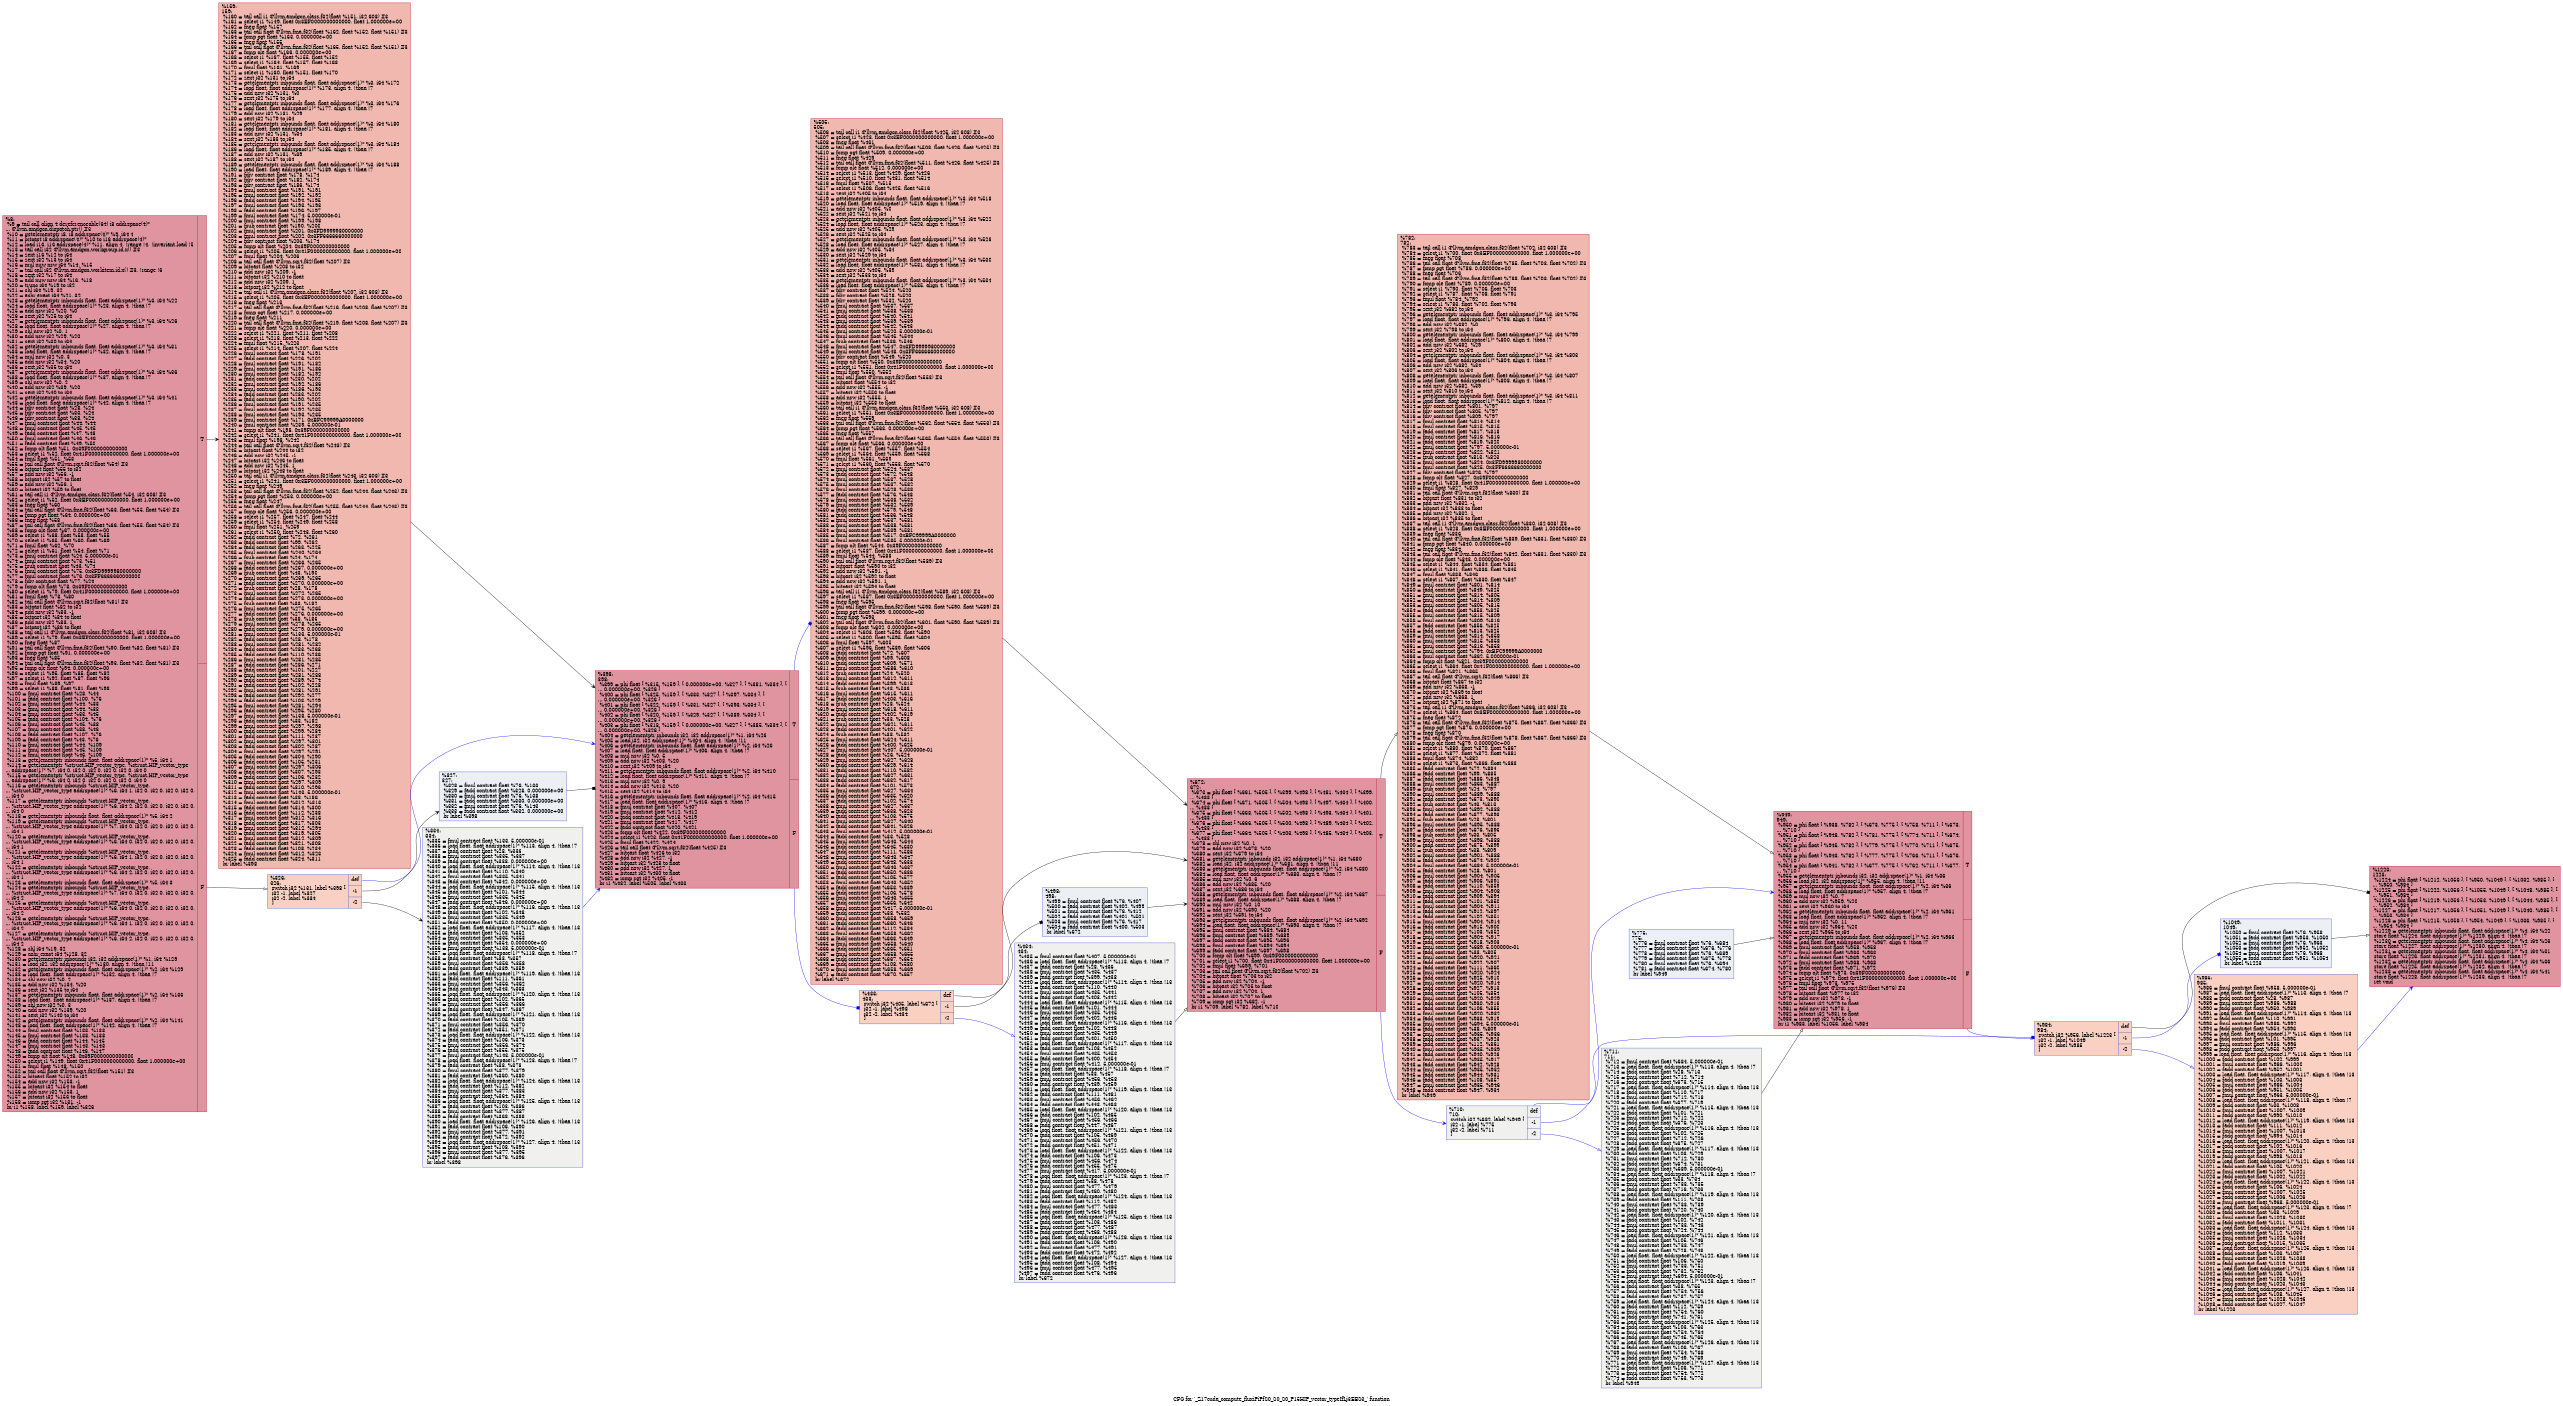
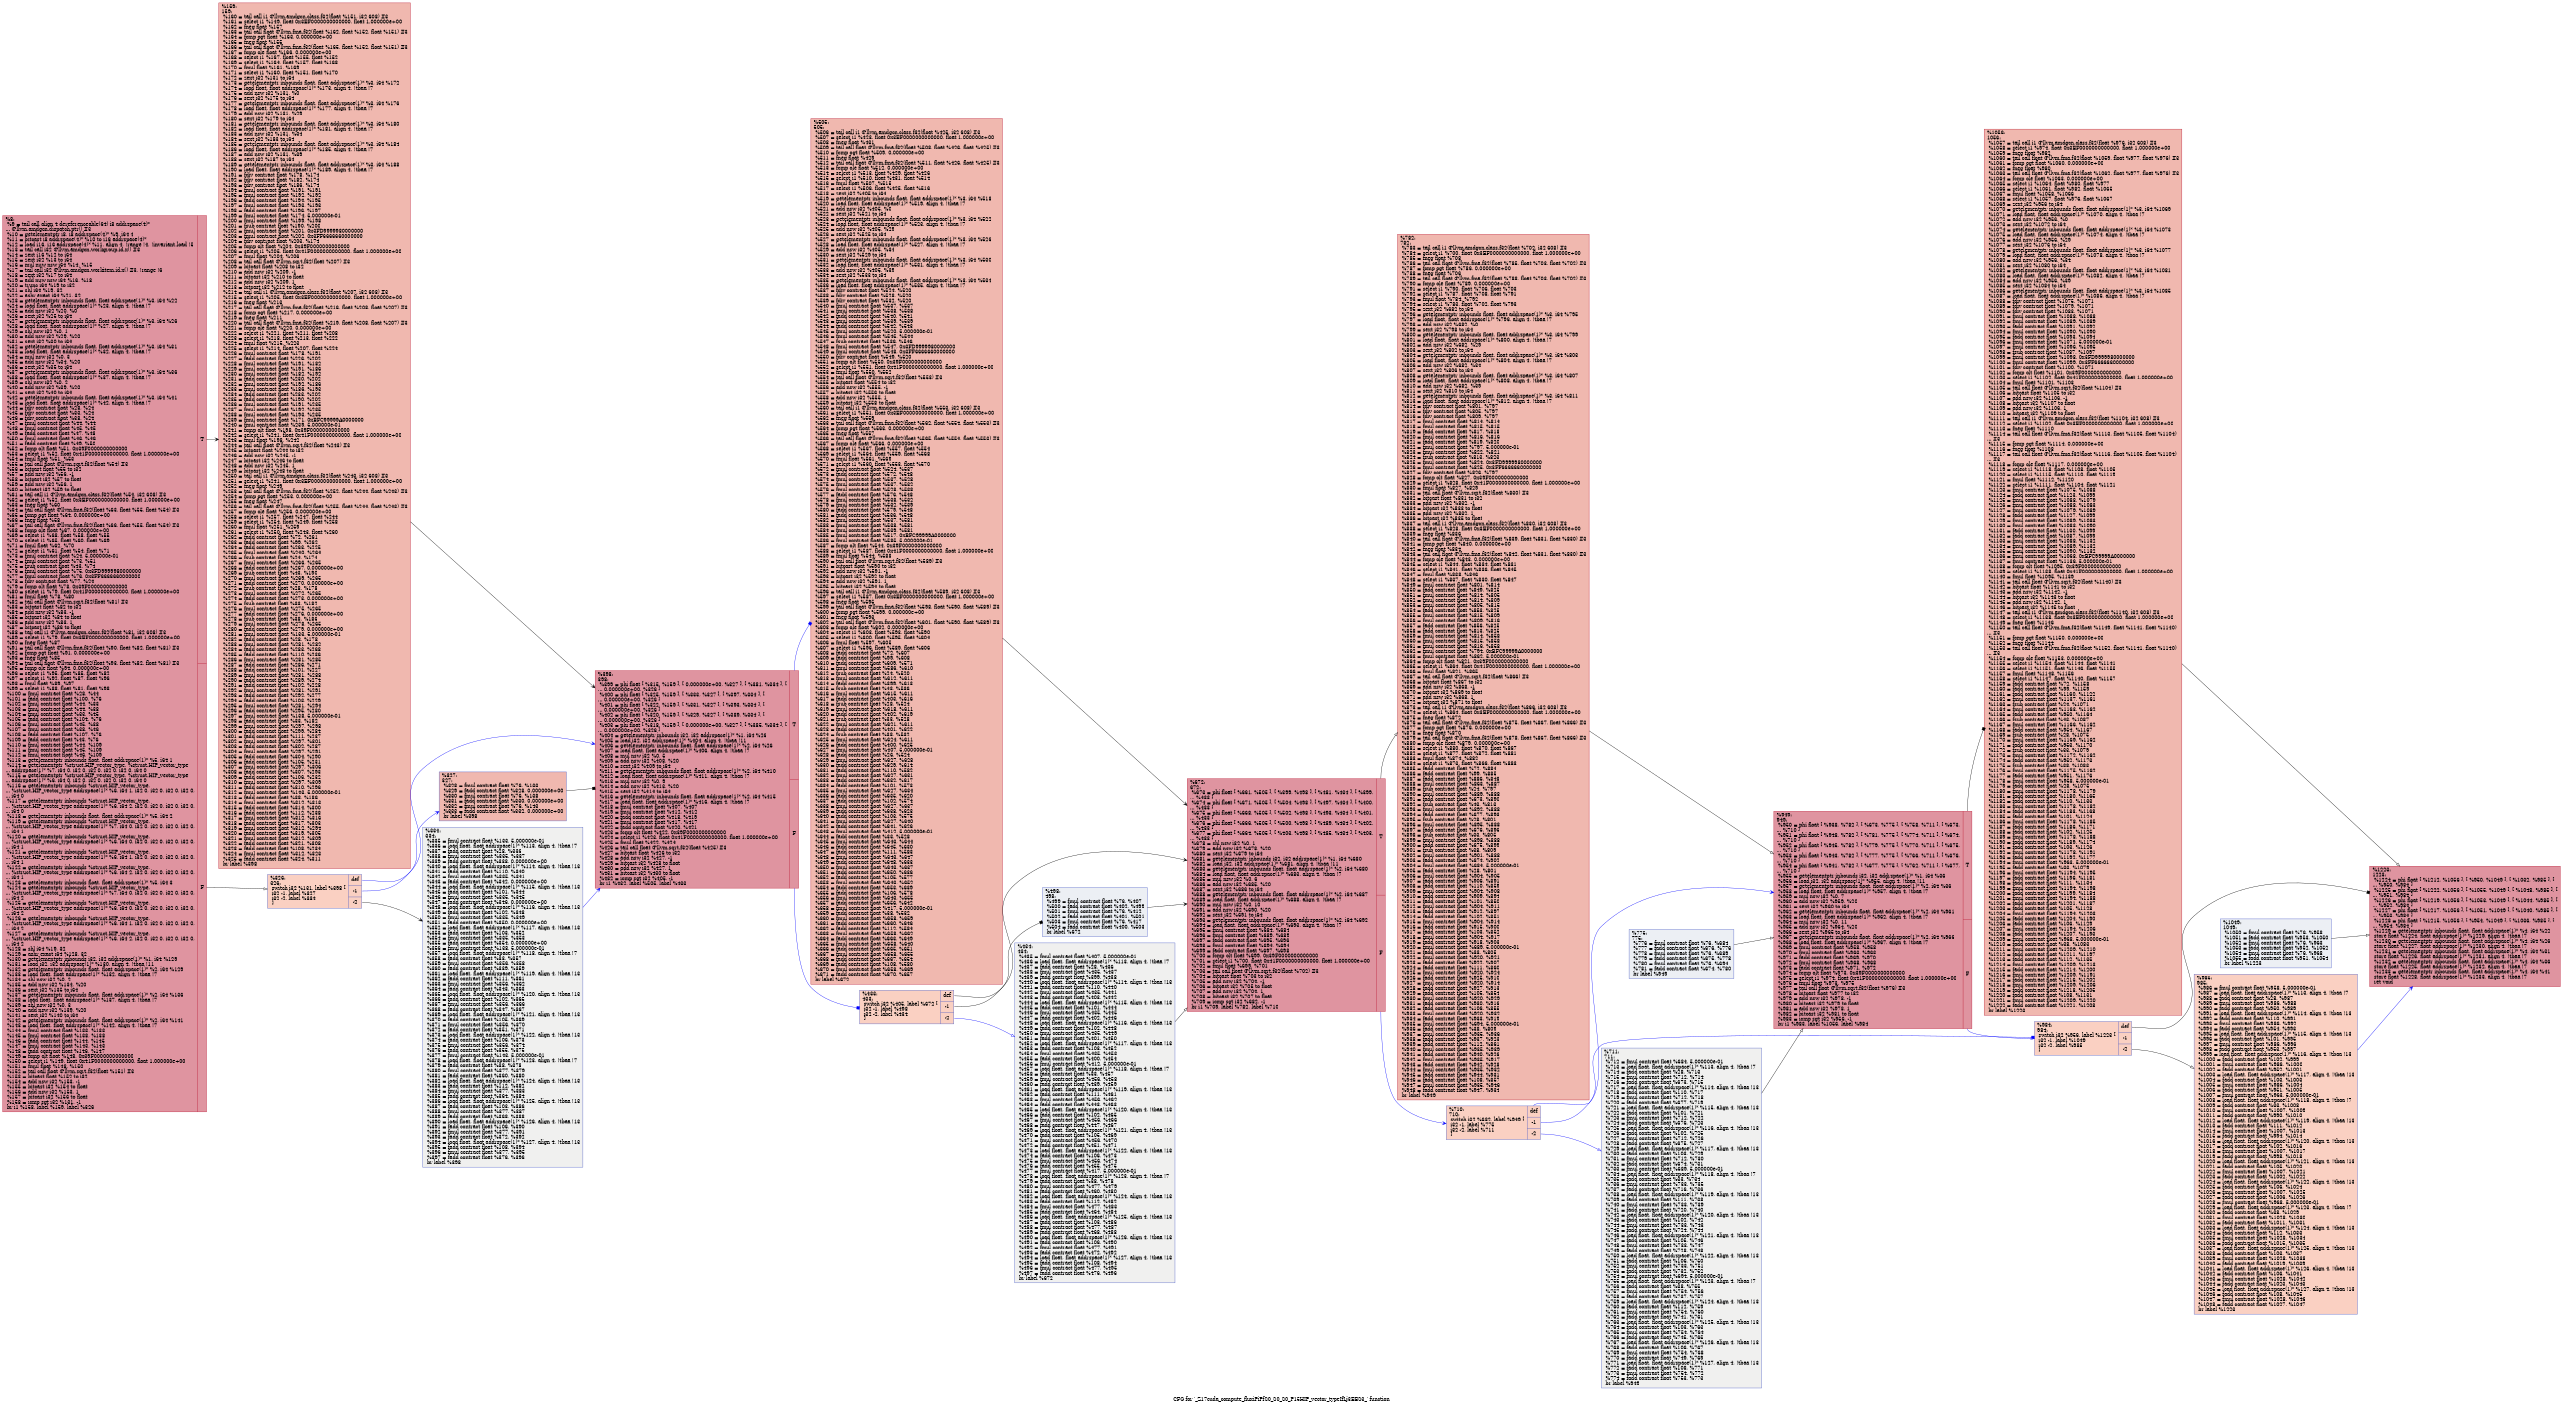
node "%1056:": added
node "%327:": fillcolor #d4dbe670 -> #dc5d4a70
edge "%326:" -> "%327:": color black -> blue
edge "%984:" -> "%1049:": removed
edge "%984:" -> "%985:": color blue -> black
node "%710:": fillcolor #dedcdb70 -> #f3947570
